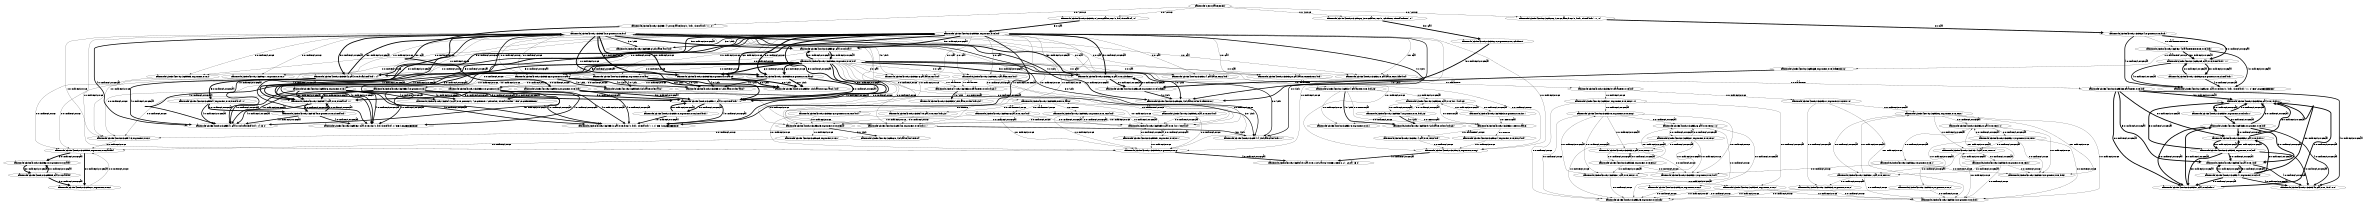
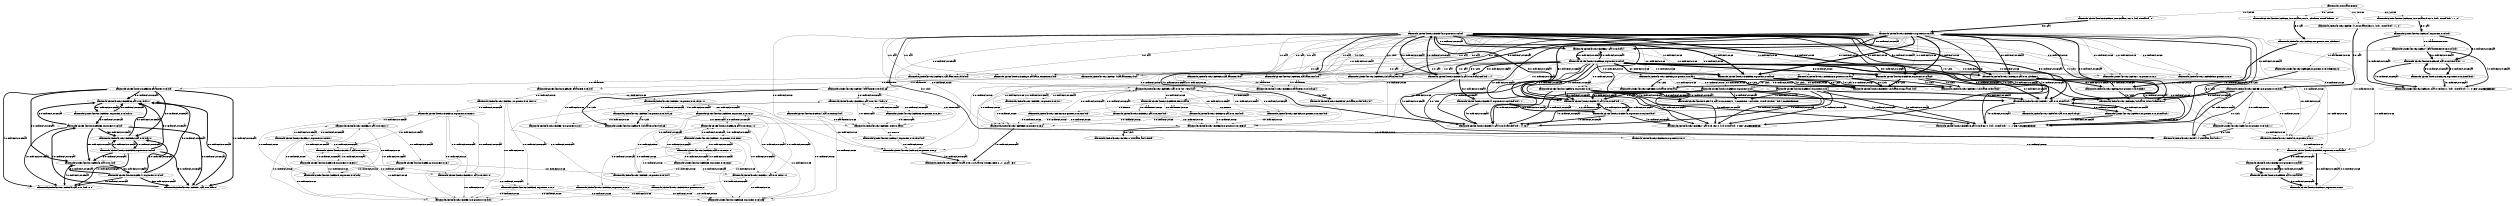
edge "TaintNode(2305843009213695568,Argument,true,buf)" -> "TaintNode(2305843009213695596,Sink,false,atoi(buf))": added, label "3.0: Sink"
edge "TaintNode(2305843009213695584,Argument,true,z)" -> "TaintNode(2305843009213695544,Call,true,sizeof(buf) - 1)": label "5.0: IndirectSourceCall" -> "0.0: Call"
edge "TaintNode(2305843009213695381,Return,false,)" -> "TaintNode(2305843009213695614,Call,true,test2(buf))": reversed
node "TaintNode(2305843009213695316,Argument,true,x)": removed
